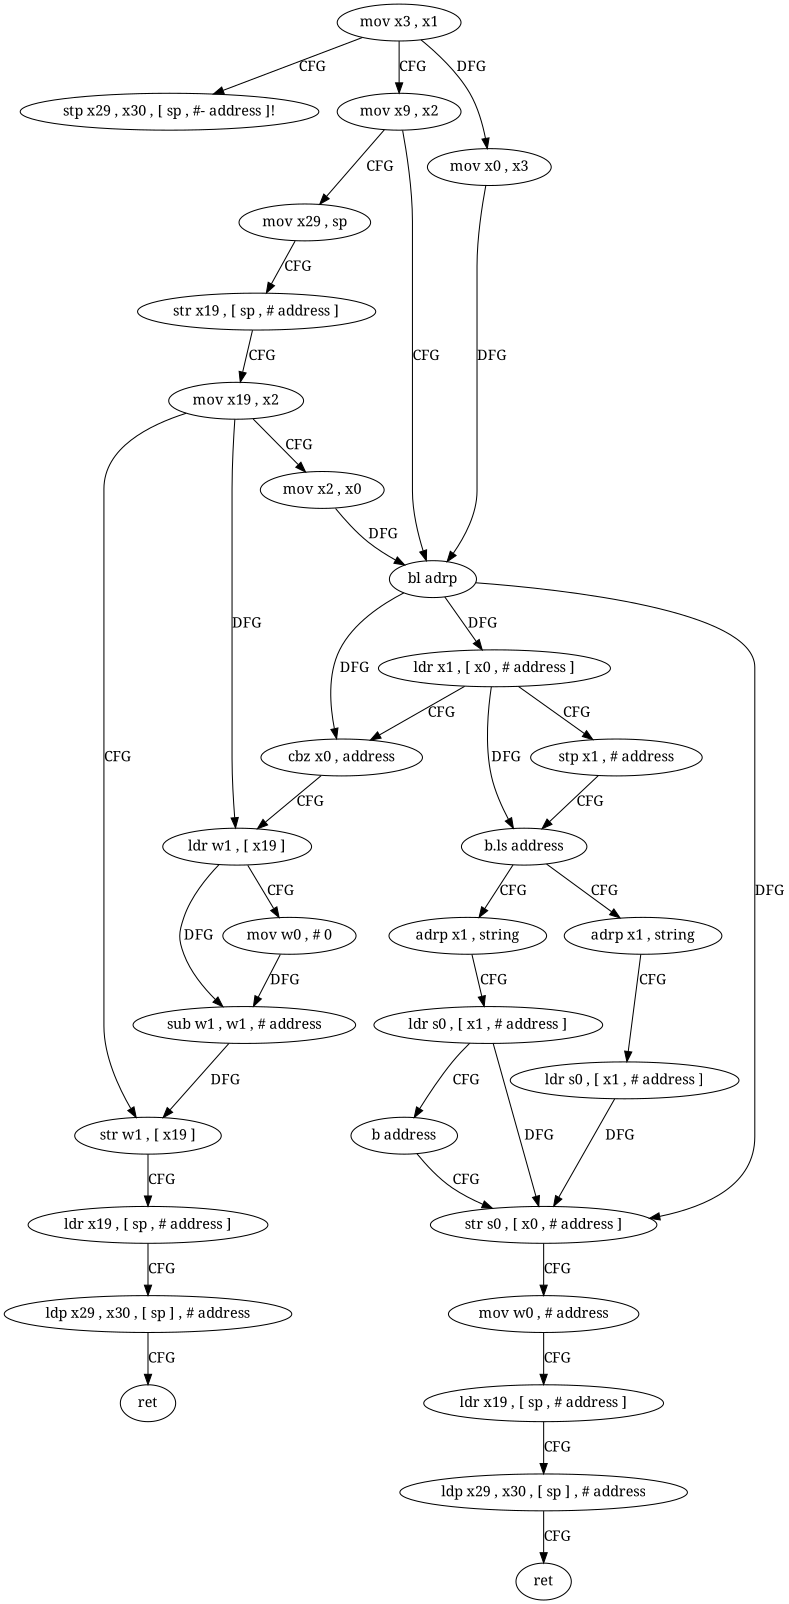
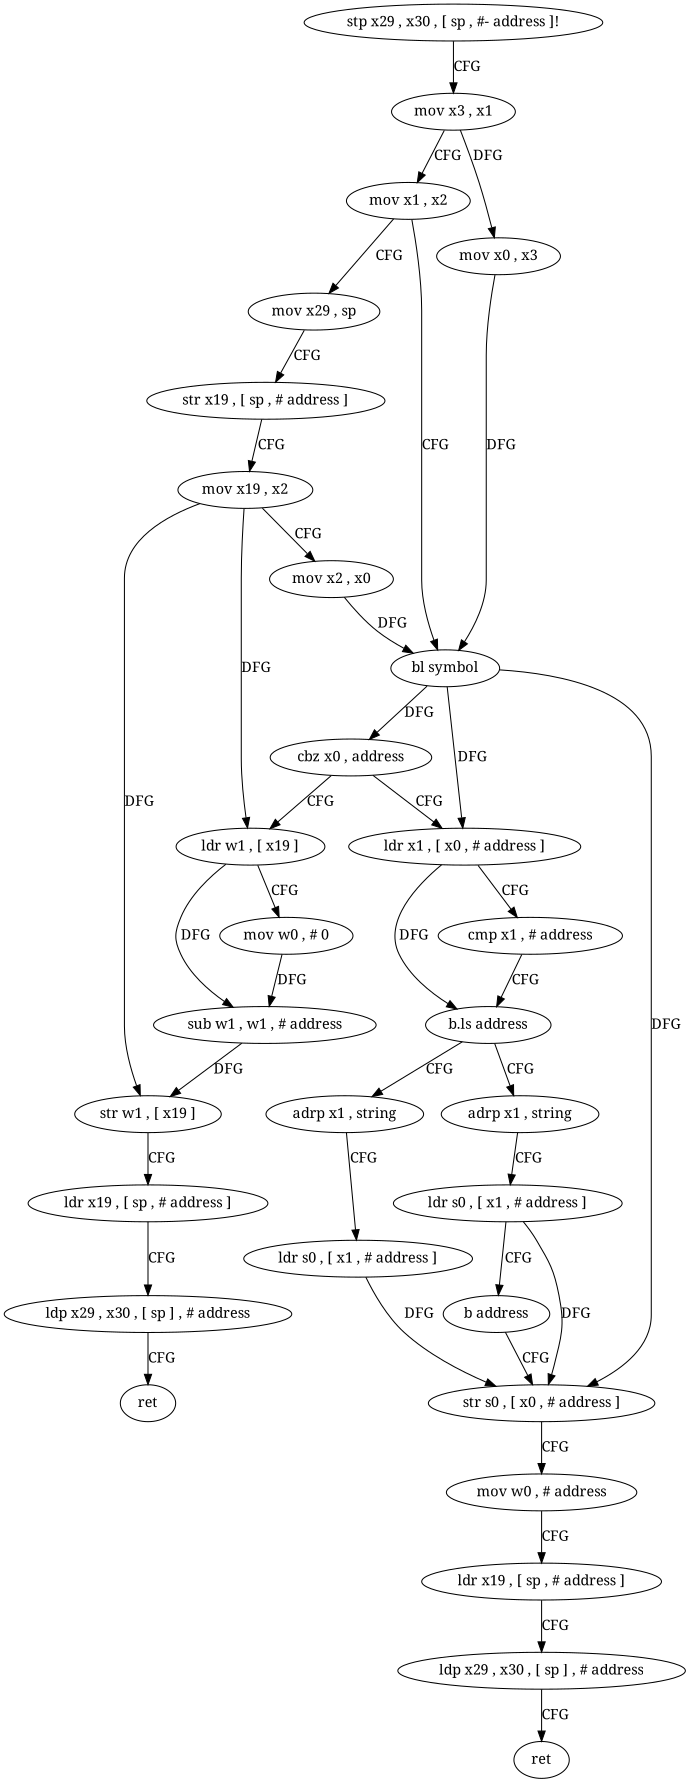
edge "mov x3 , x1" -> "stp x29 , x30 , [ sp , #- address ]!": reversed
node "mov x9 , x2": label "mov x9 , x2" -> "mov x1 , x2"
node "bl adrp": label "bl adrp" -> "bl symbol"
edge "ldr x1 , [ x0 , # address ]" -> "cbz x0 , address": reversed
edge "mov x19 , x2" -> "str w1 , [ x19 ]": label "CFG" -> "DFG"
node "stp x1 , # address": label "stp x1 , # address" -> "cmp x1 , # address"
